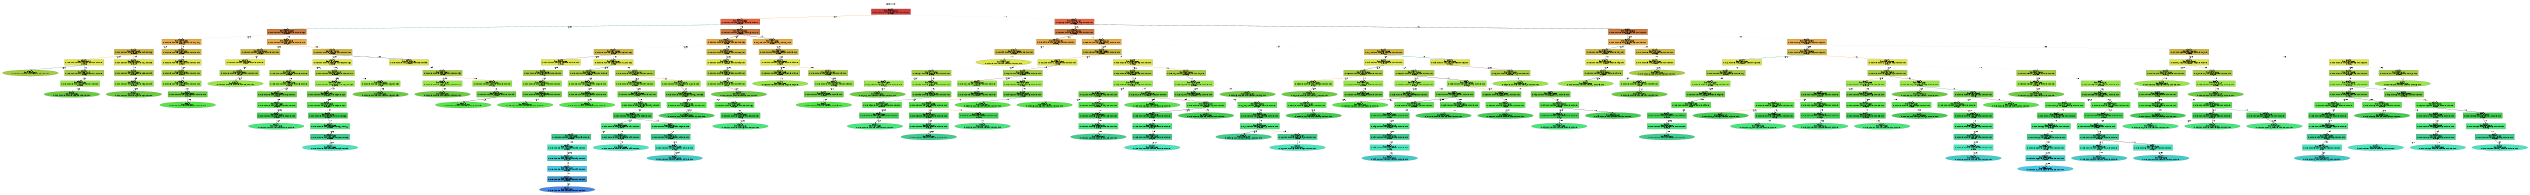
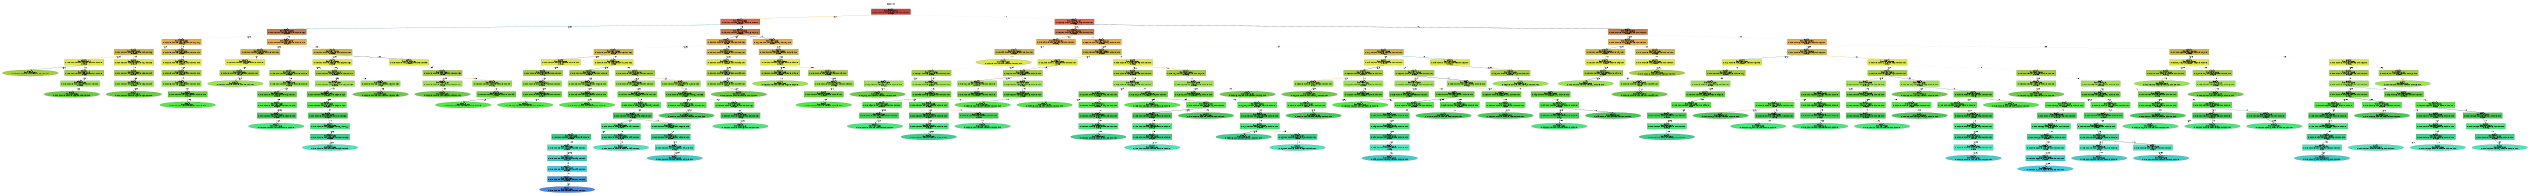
node "Fashion-MNIST": label "Fashion-MNIST" -> "Class-MNIST"
